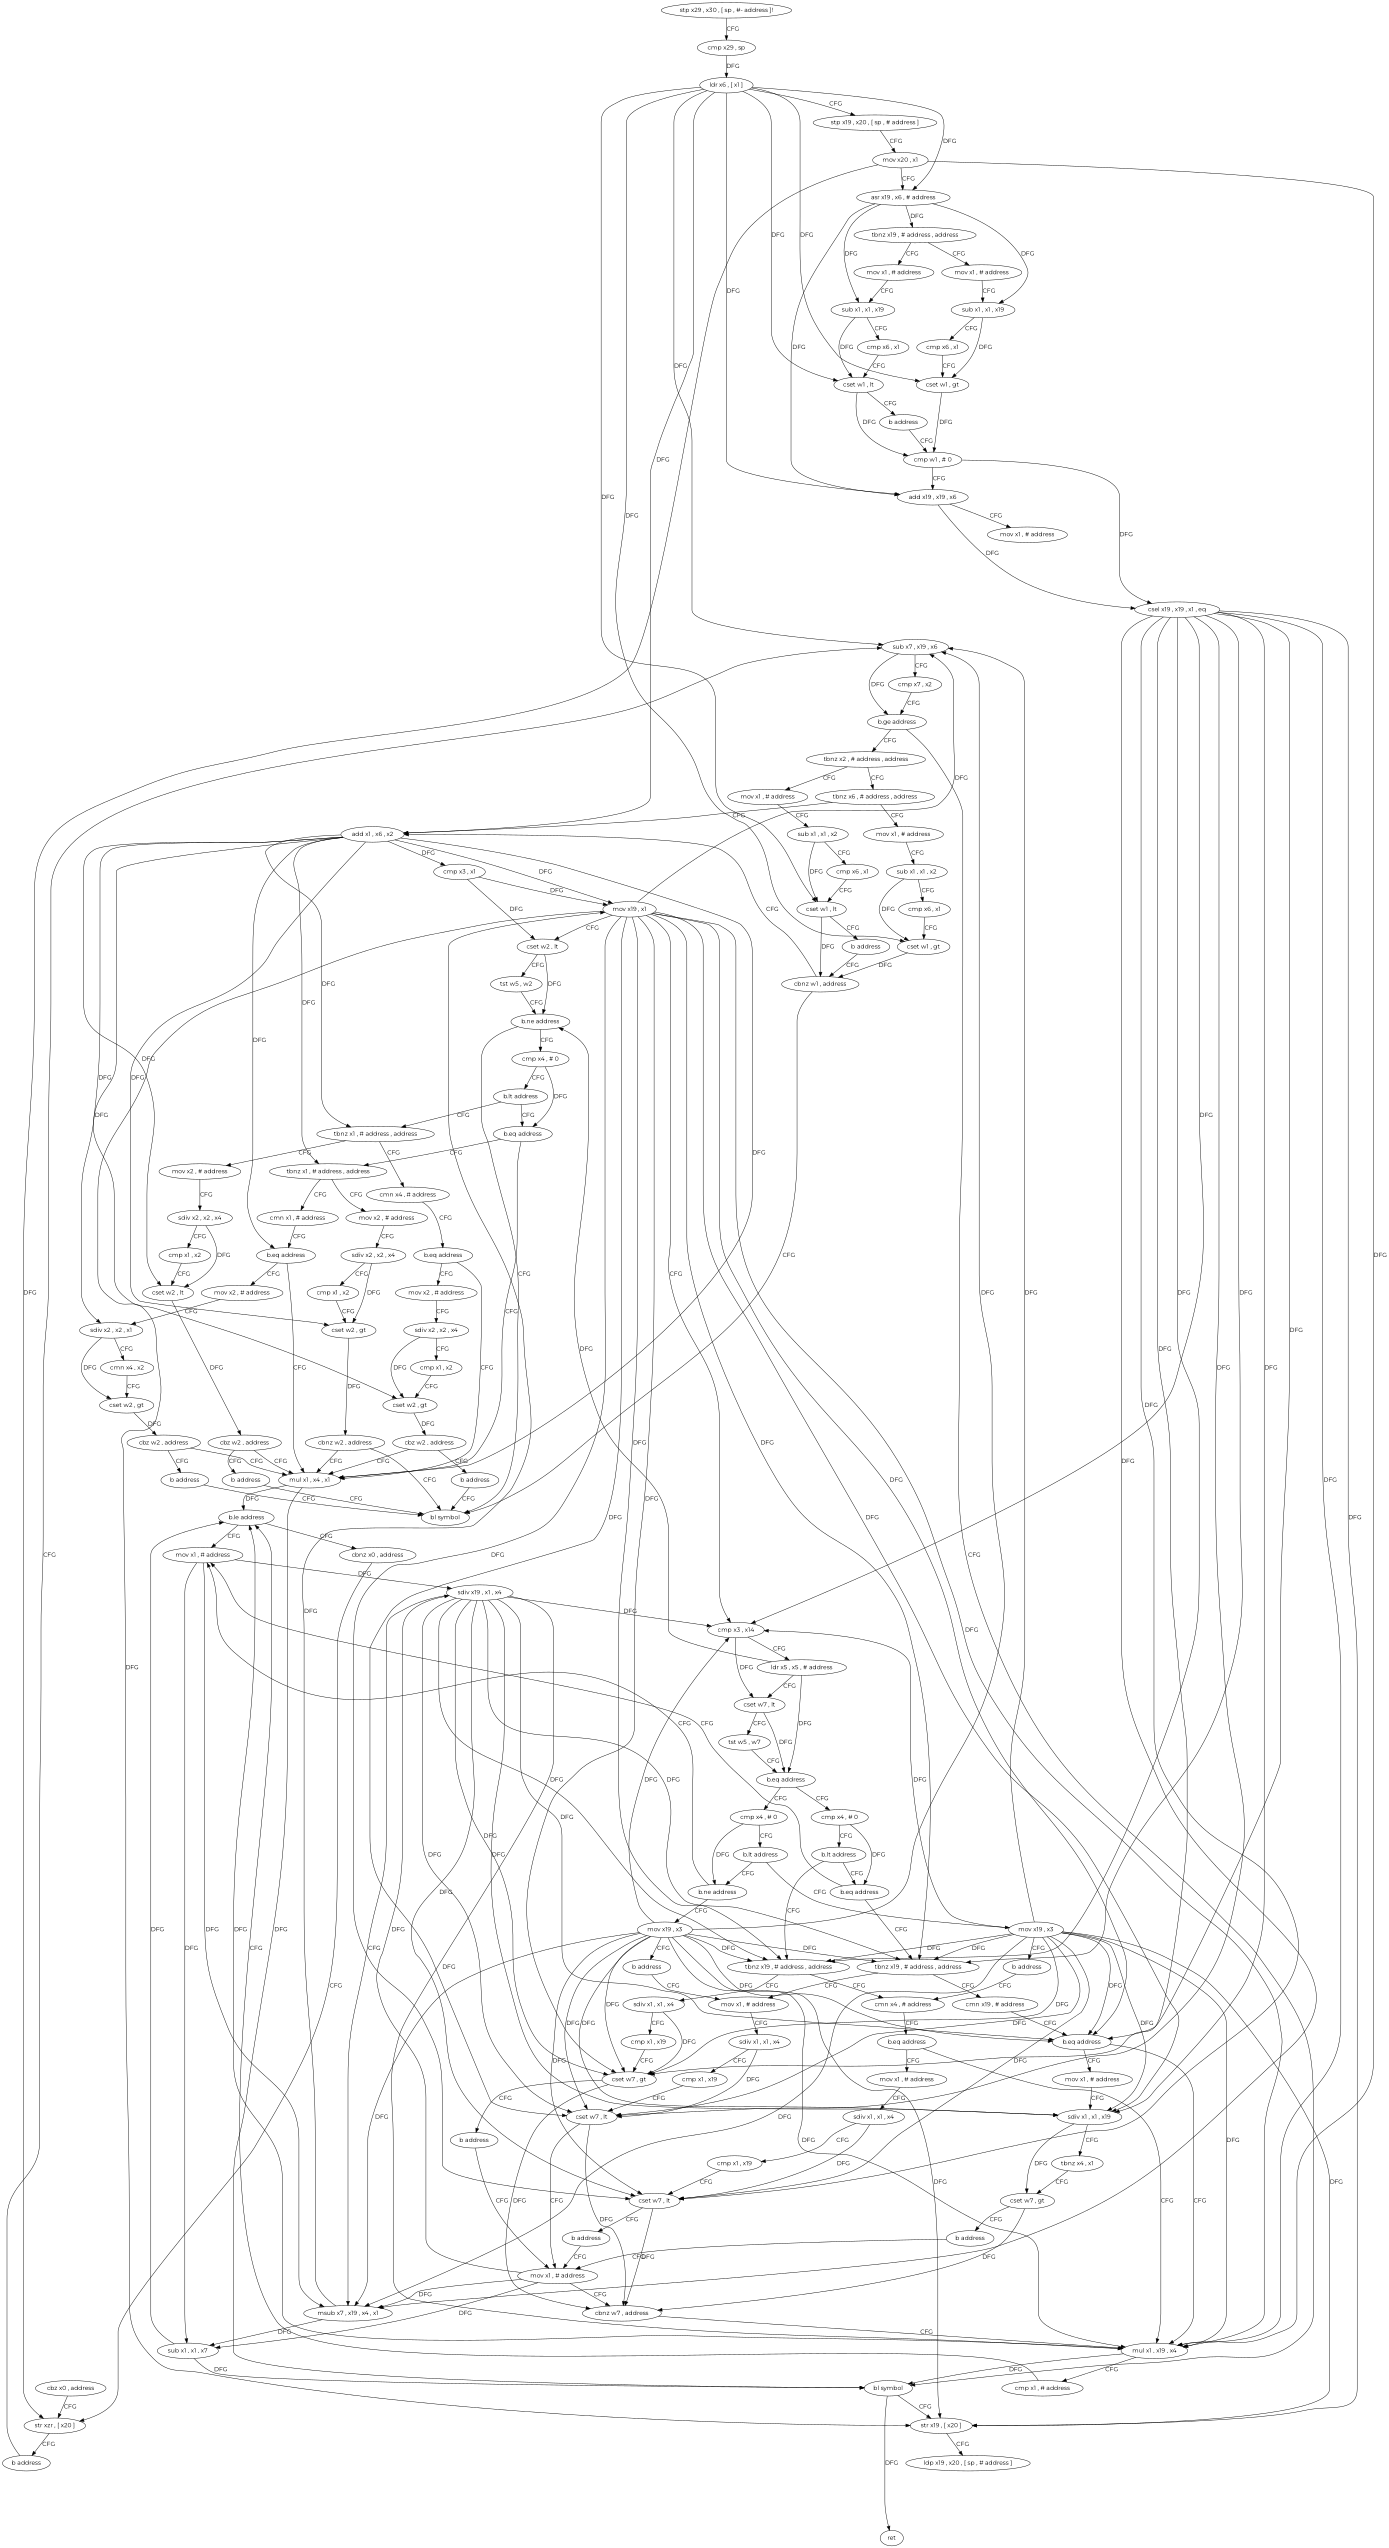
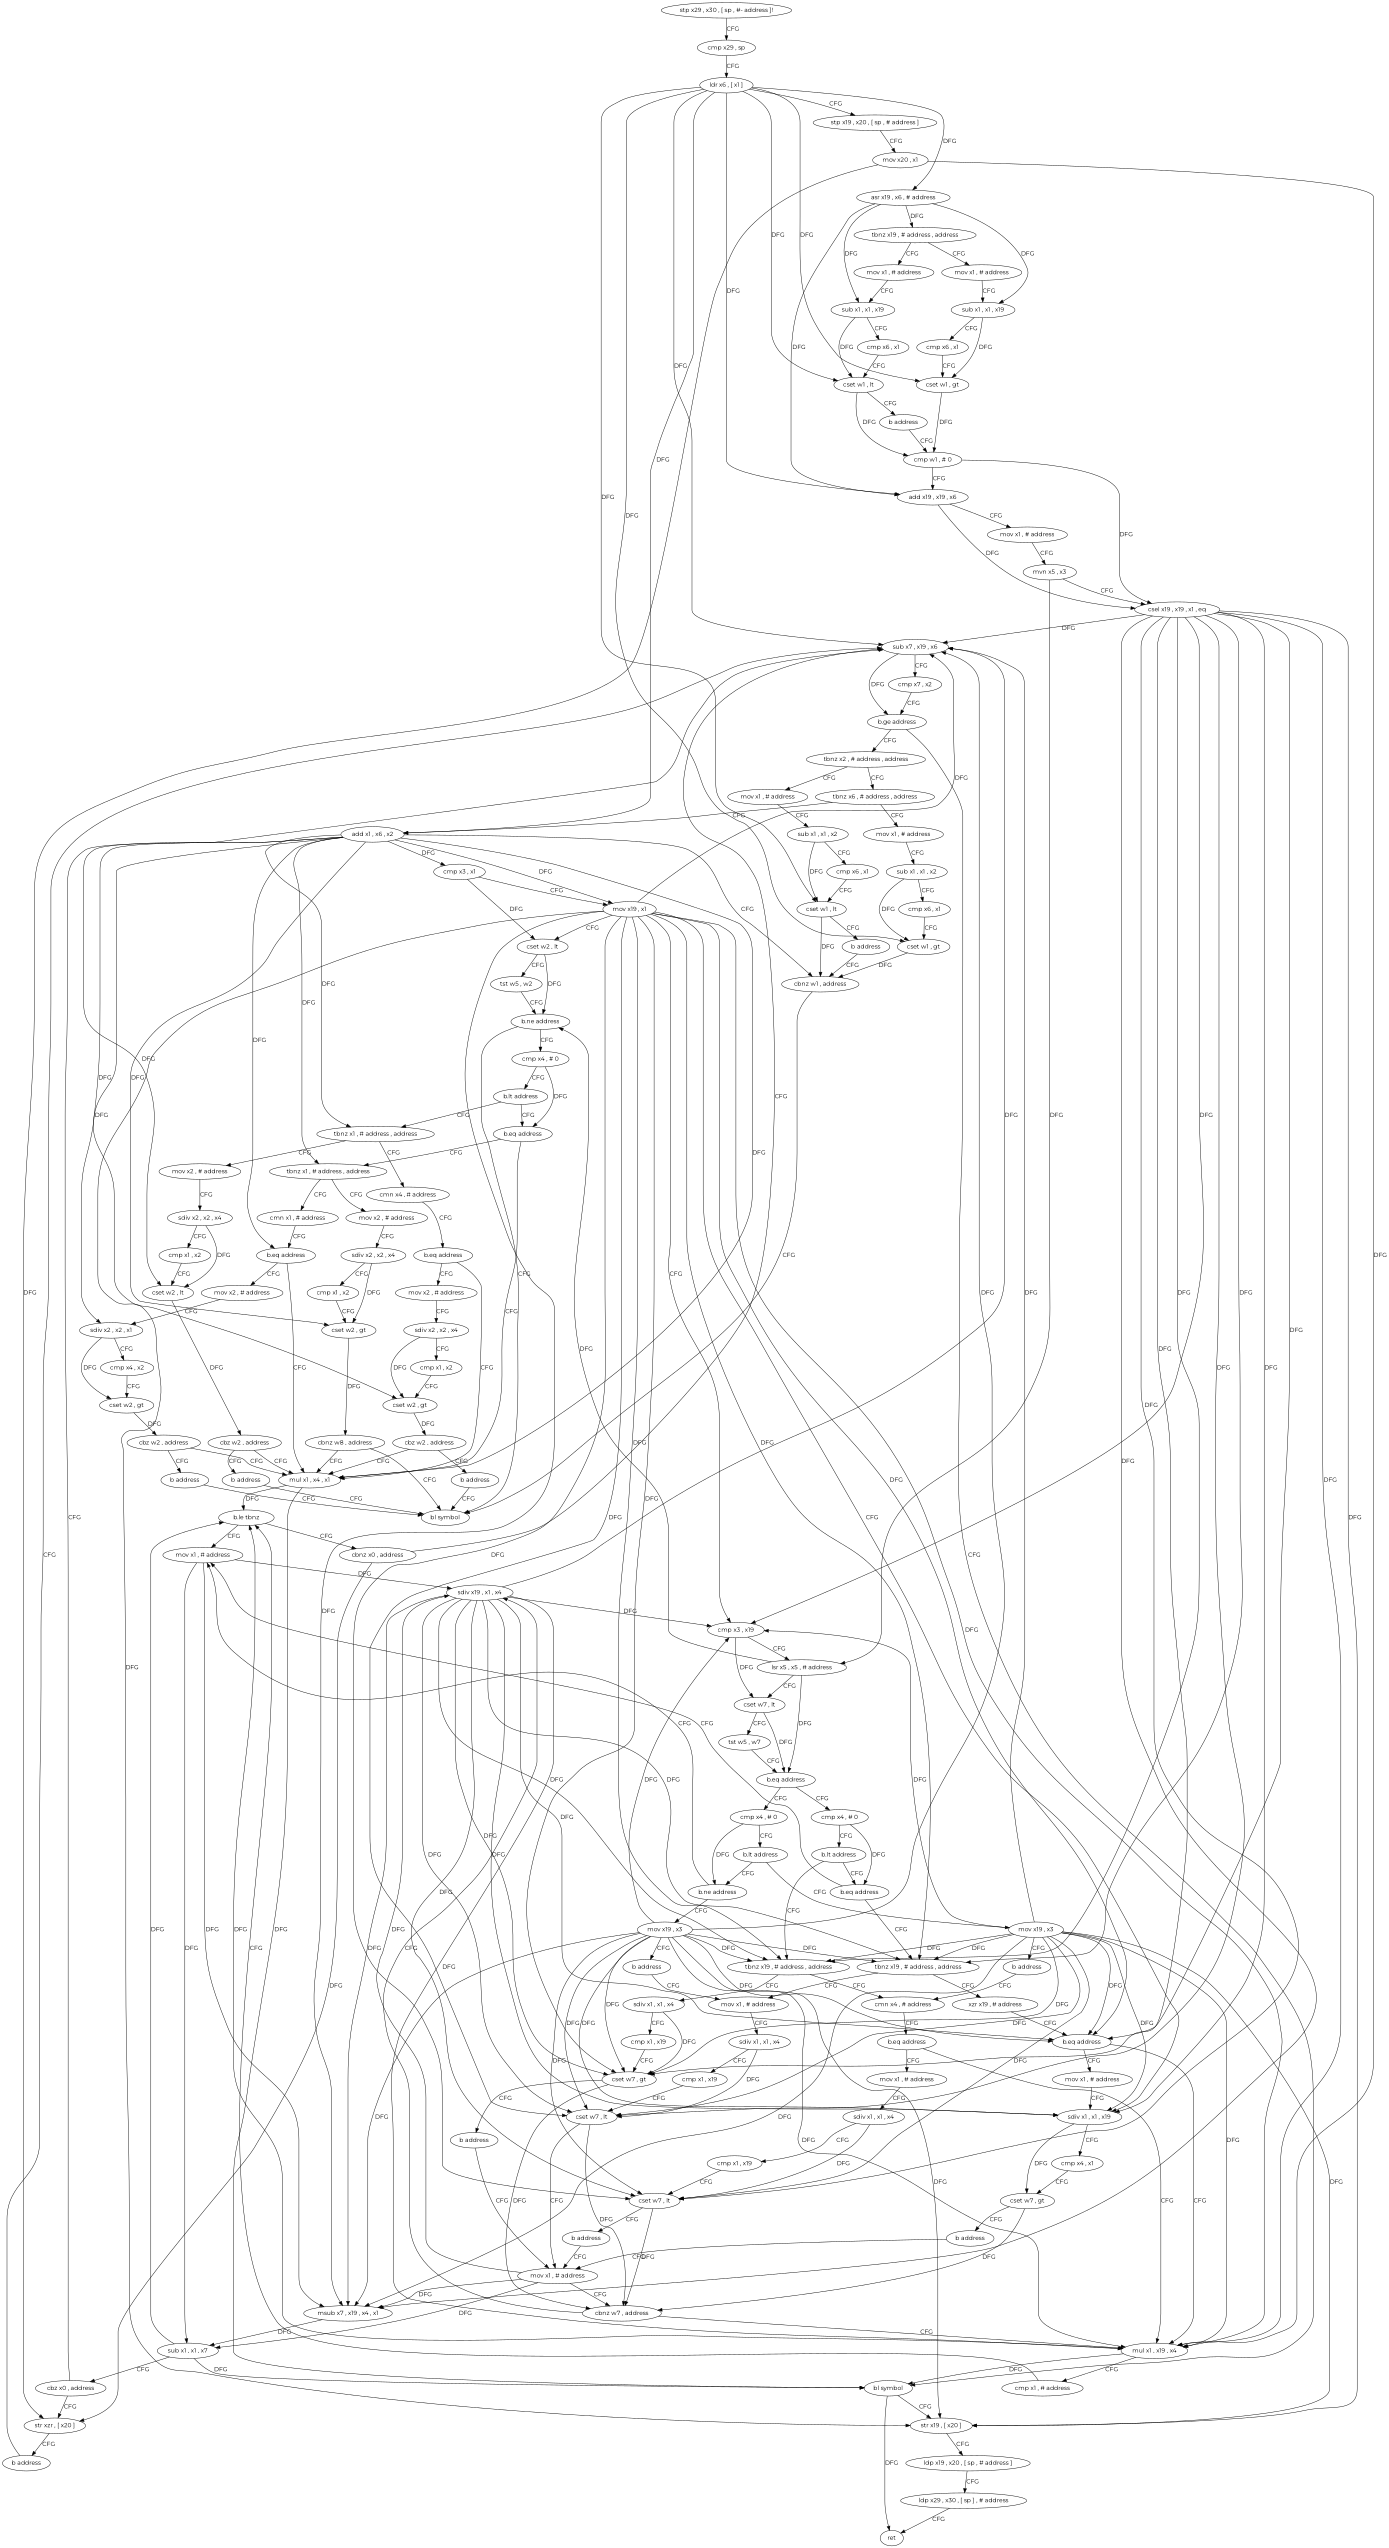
edge "cmp x29 , sp" -> "ldr x6 , [ x1 ]": label "DFG" -> "CFG"
edge "mov x20 , x1" -> "asr x19 , x6 , # address": removed, label "CFG"
node "mvn x5 , x3": added
edge "csel x19 , x19 , x1 , eq" -> "sub x7 , x19 , x6": added, label "DFG"
edge "cbnz w1 , address" -> "add x1 , x6 , x2": reversed
edge "cmp x3 , x1" -> "mov x19 , x1": label "DFG" -> "CFG"
edge "cbnz x0 , address" -> "sub x7 , x19 , x6": added, label "CFG"
edge "cbz x0 , address" -> "sub x7 , x19 , x6": added, label "CFG"
edge "sdiv x19 , x1 , x4" -> "sub x7 , x19 , x6": added, label "DFG"
node "cmn x4 , x2": label "cmn x4 , x2" -> "cmp x4 , x2"
node "cbnz w2 , address": label "cbnz w2 , address" -> "cbnz w8 , address"
node "b.le address": label "b.le address" -> "b.le tbnz"
edge "mov x19 , x1" -> "sdiv x1 , x1 , x19": label "DFG" -> "CFG"
edge "msub x7 , x19 , x4 , x1" -> "mov x19 , x1": reversed
node "cmp x3 , x14": label "cmp x3 , x14" -> "cmp x3 , x19"
node "ldr x5 , x5 , # address": label "ldr x5 , x5 , # address" -> "lsr x5 , x5 , # address"
edge "sdiv x19 , x1 , x4" -> "msub x7 , x19 , x4 , x1": label "CFG" -> "DFG"
edge "cbnz x0 , address" -> "str xzr , [ x20 ]": label "CFG" -> "DFG"
edge "cbnz w7 , address" -> "sdiv x19 , x1 , x4": added, label "CFG"
node "cmn x19 , # address": label "cmn x19 , # address" -> "xzr x19 , # address"
node "tbnz x4 , x1": label "tbnz x4 , x1" -> "cmp x4 , x1"
edge "sub x1 , x1 , x7" -> "cbz x0 , address": added, label "CFG"
node "ldp x29 , x30 , [ sp ] , # address": added
